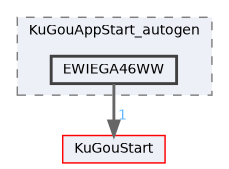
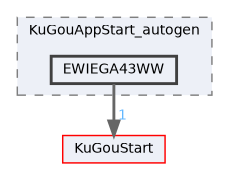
node "EWIEGA46WW": label "EWIEGA46WW" -> "EWIEGA43WW"
